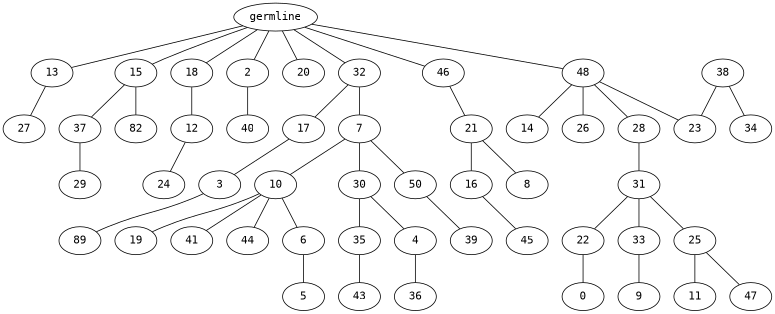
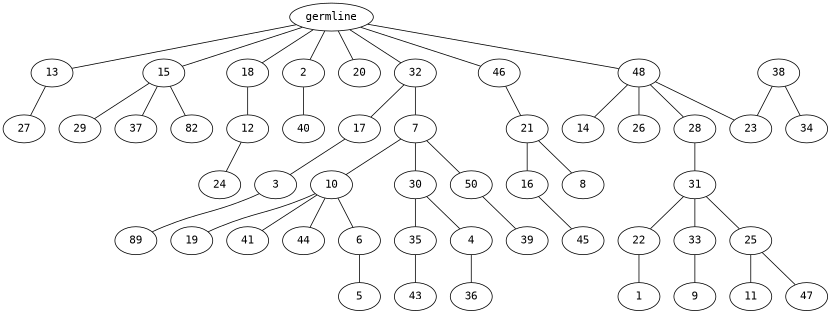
edge "37" -- "29": now "15" -- "29"
node "0": label "0" -> "1"
